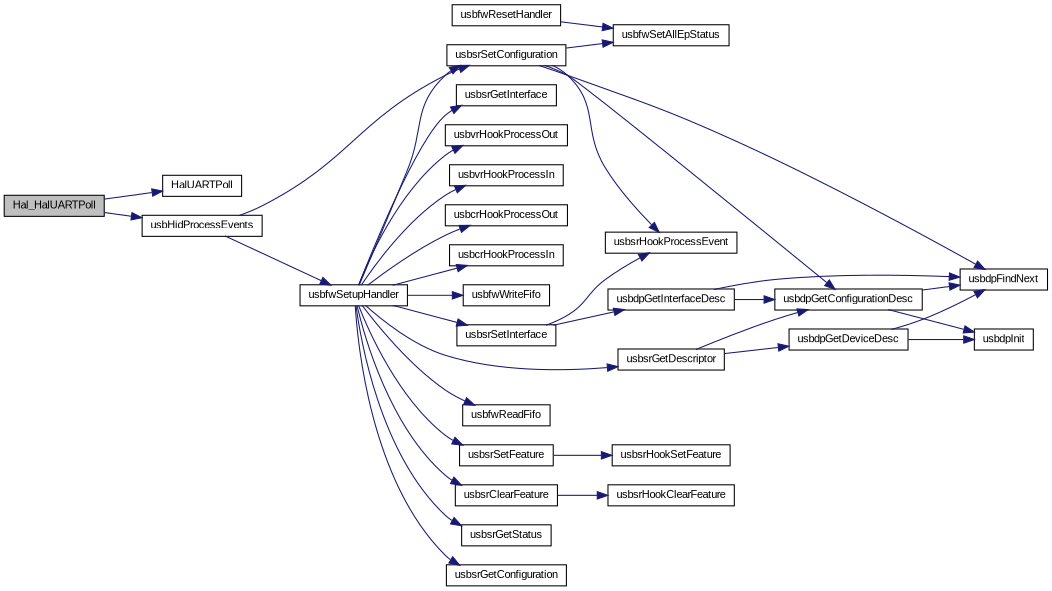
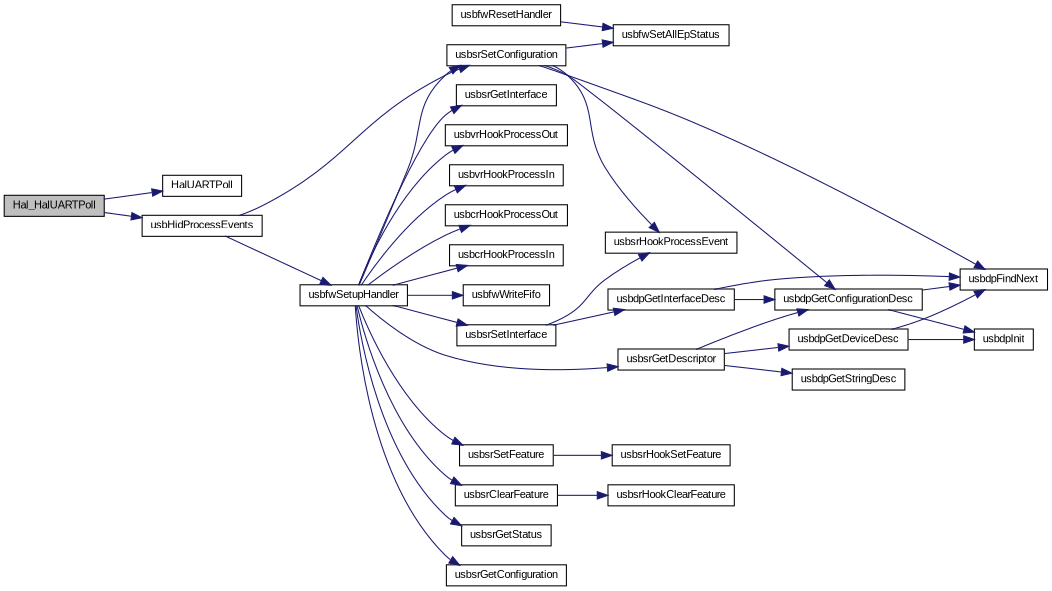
node "usbdpGetStringDesc": added
node "usbfwReadFifo": removed
